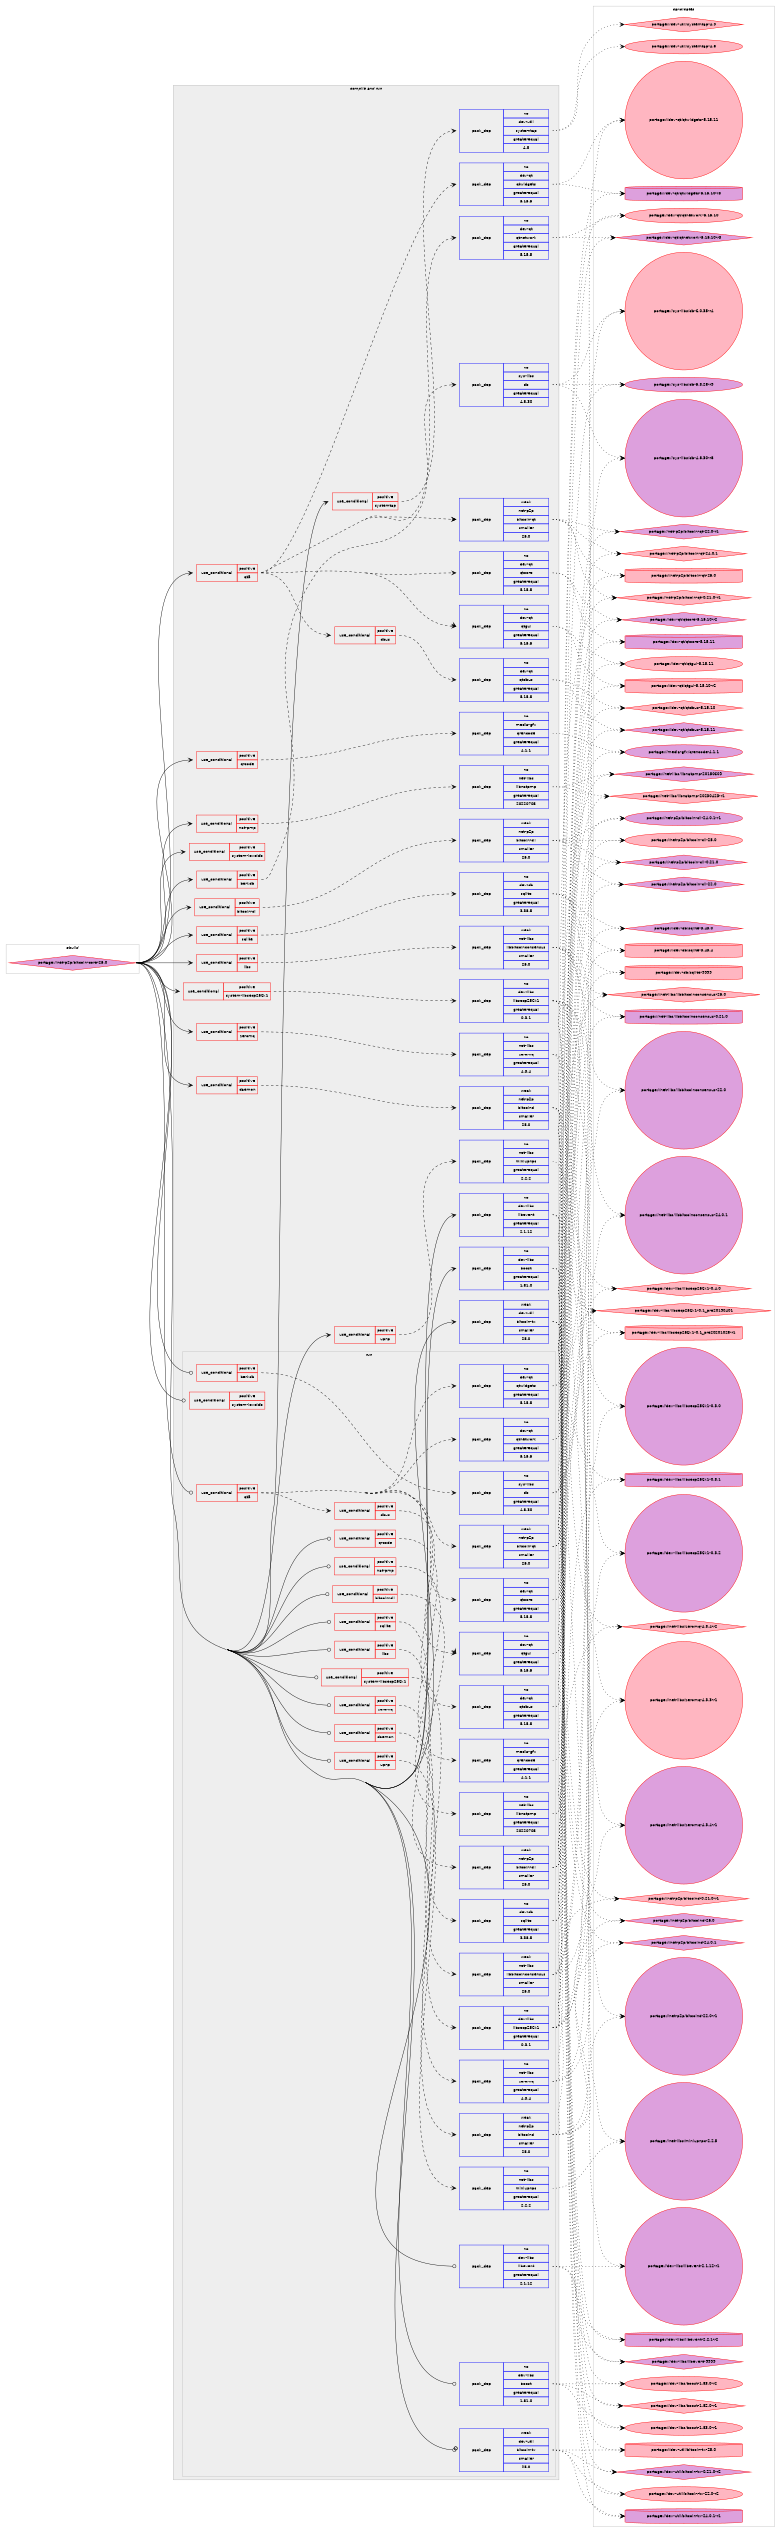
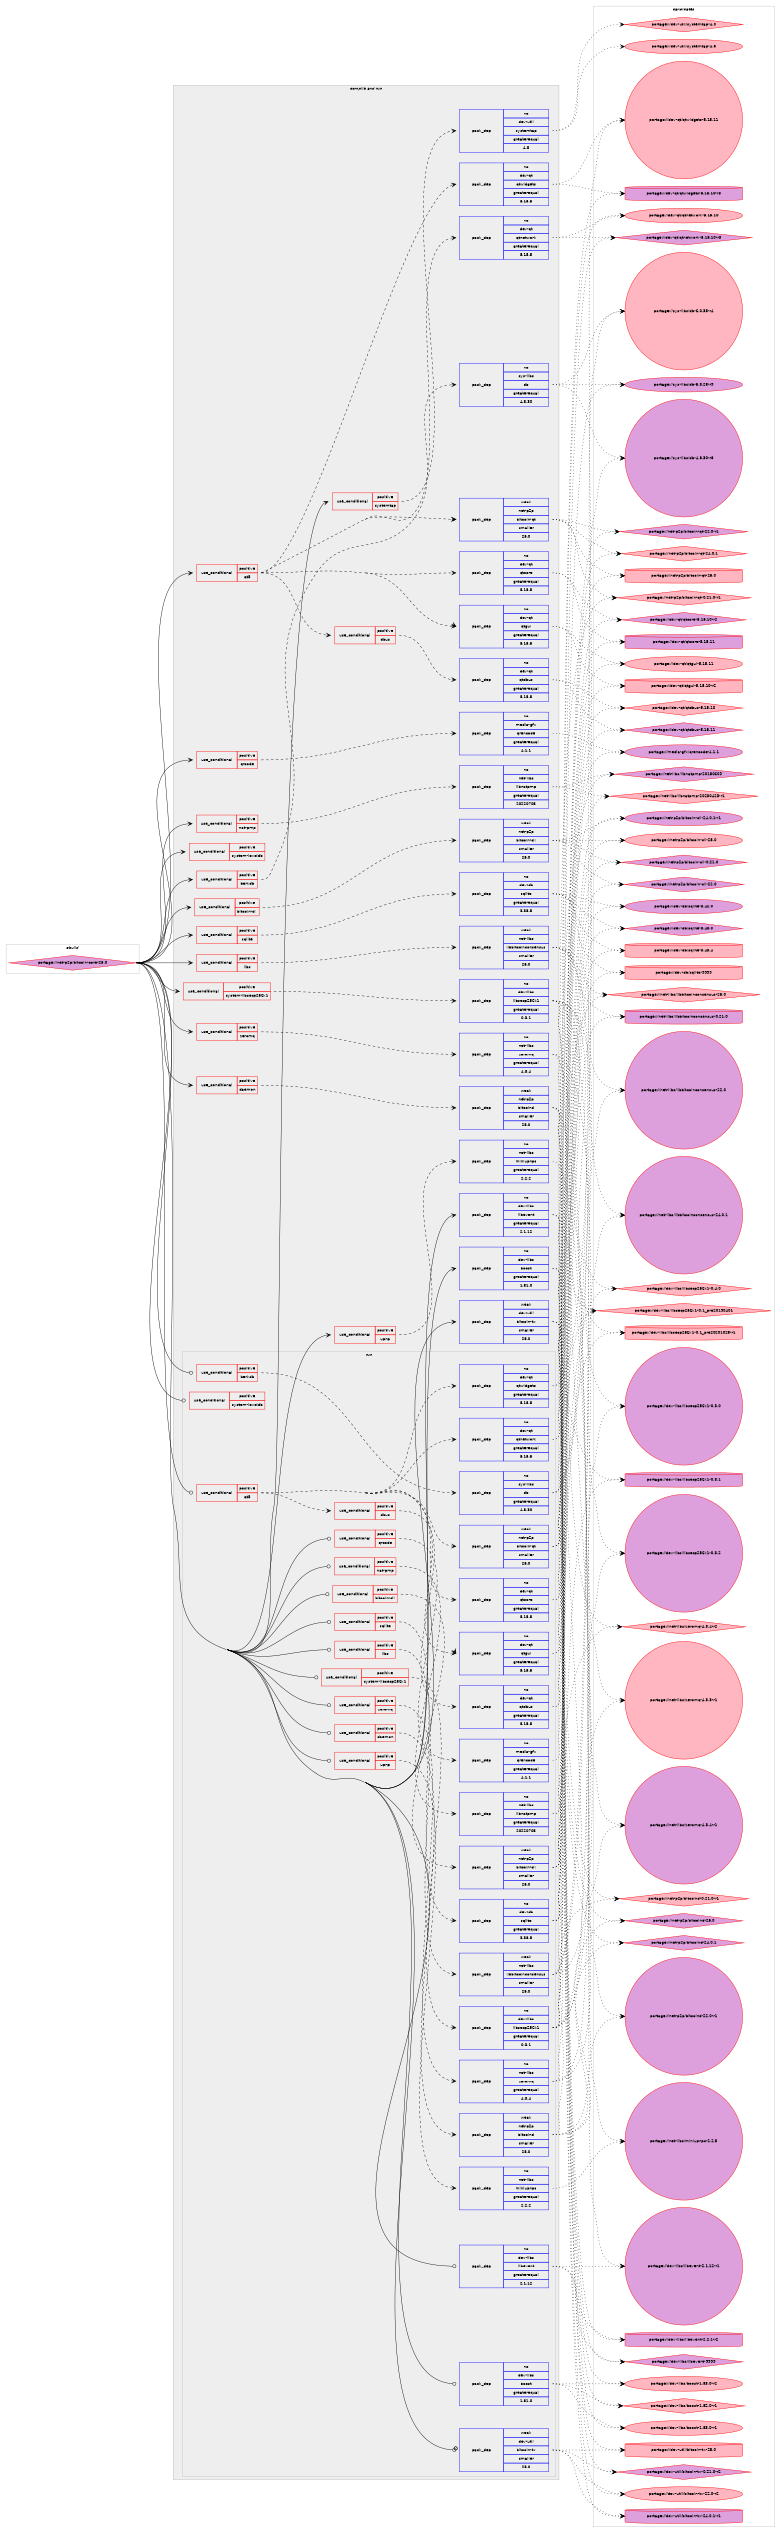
node "portage://dev-db/sqlite-3.42.0": added
